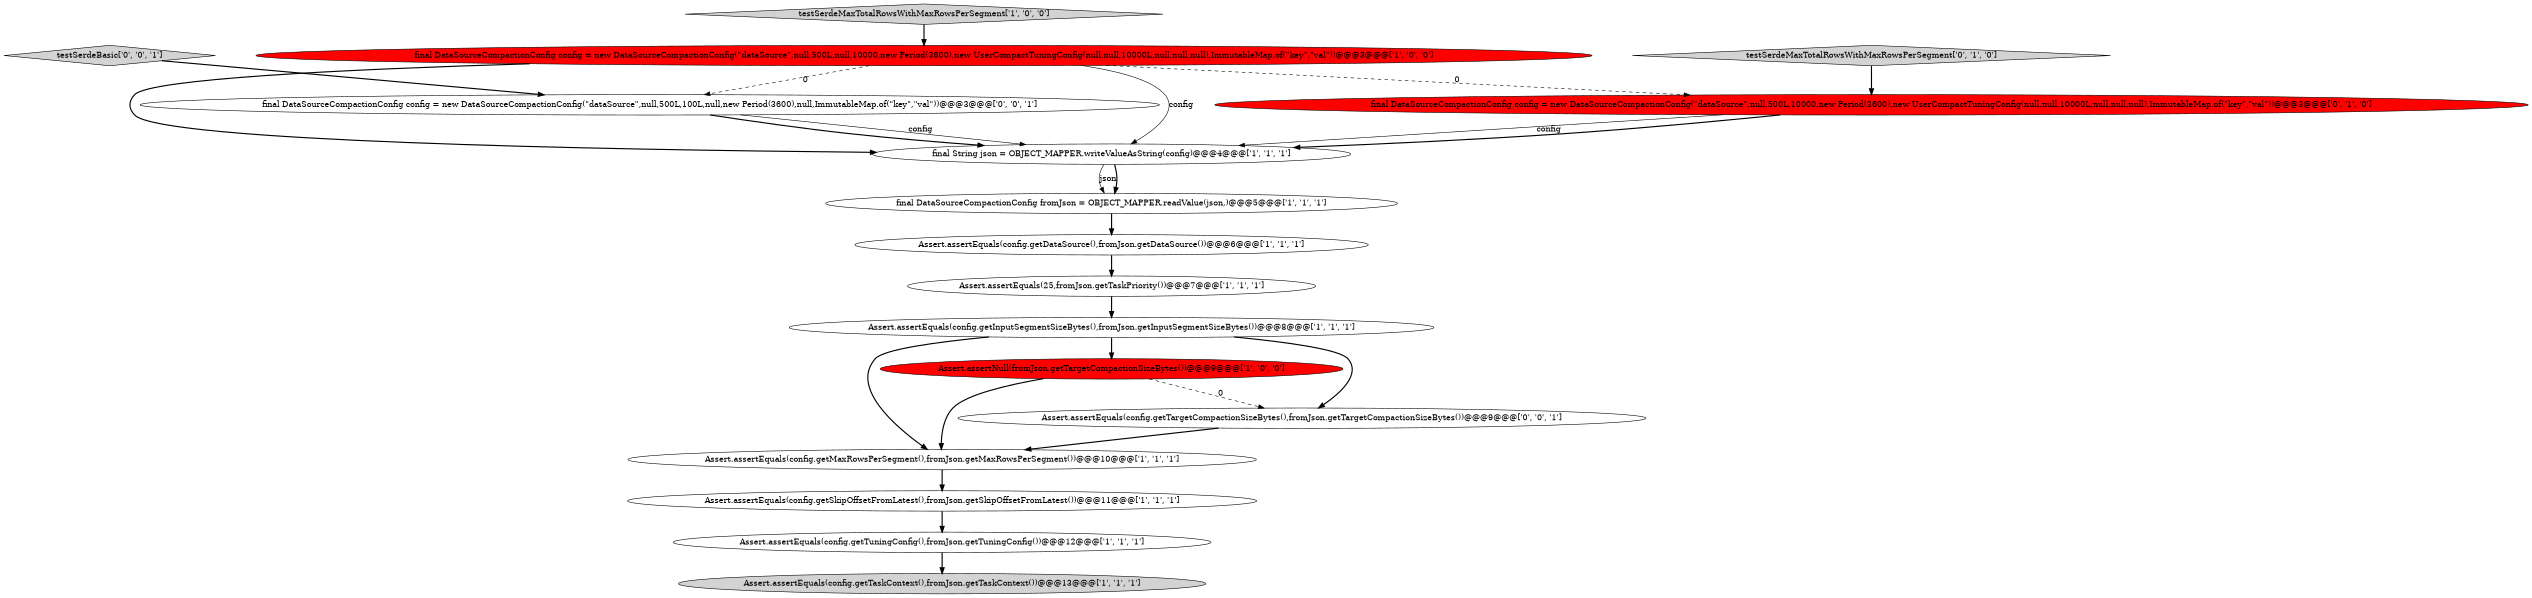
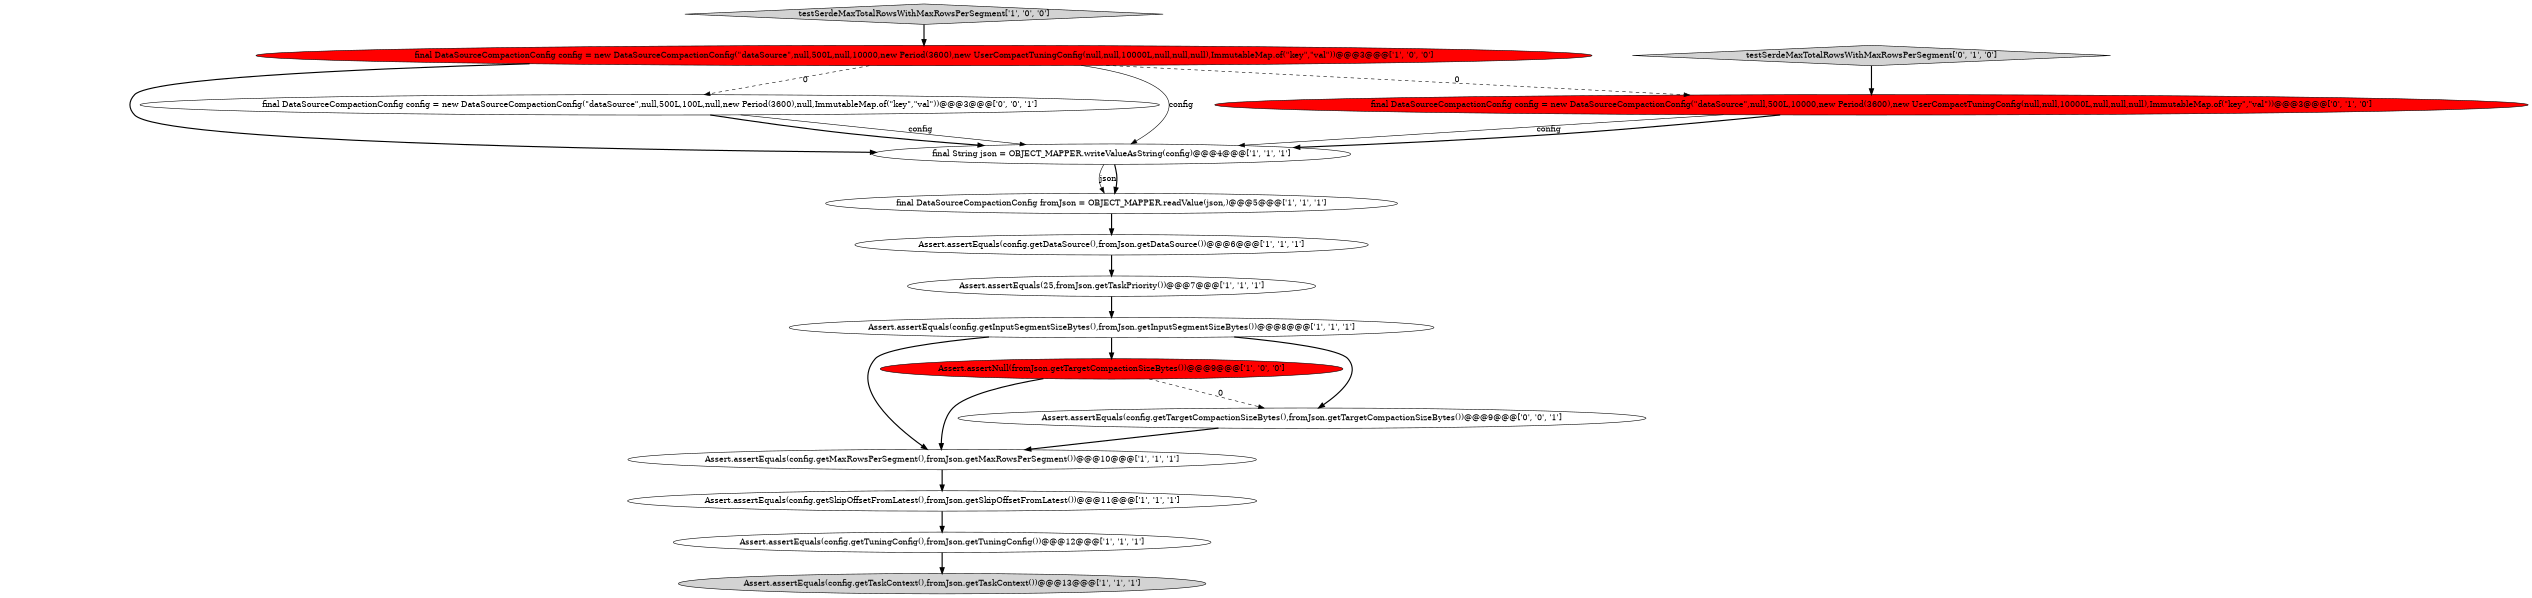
node "testSerdeBasic['0', '0', '1']": removed
